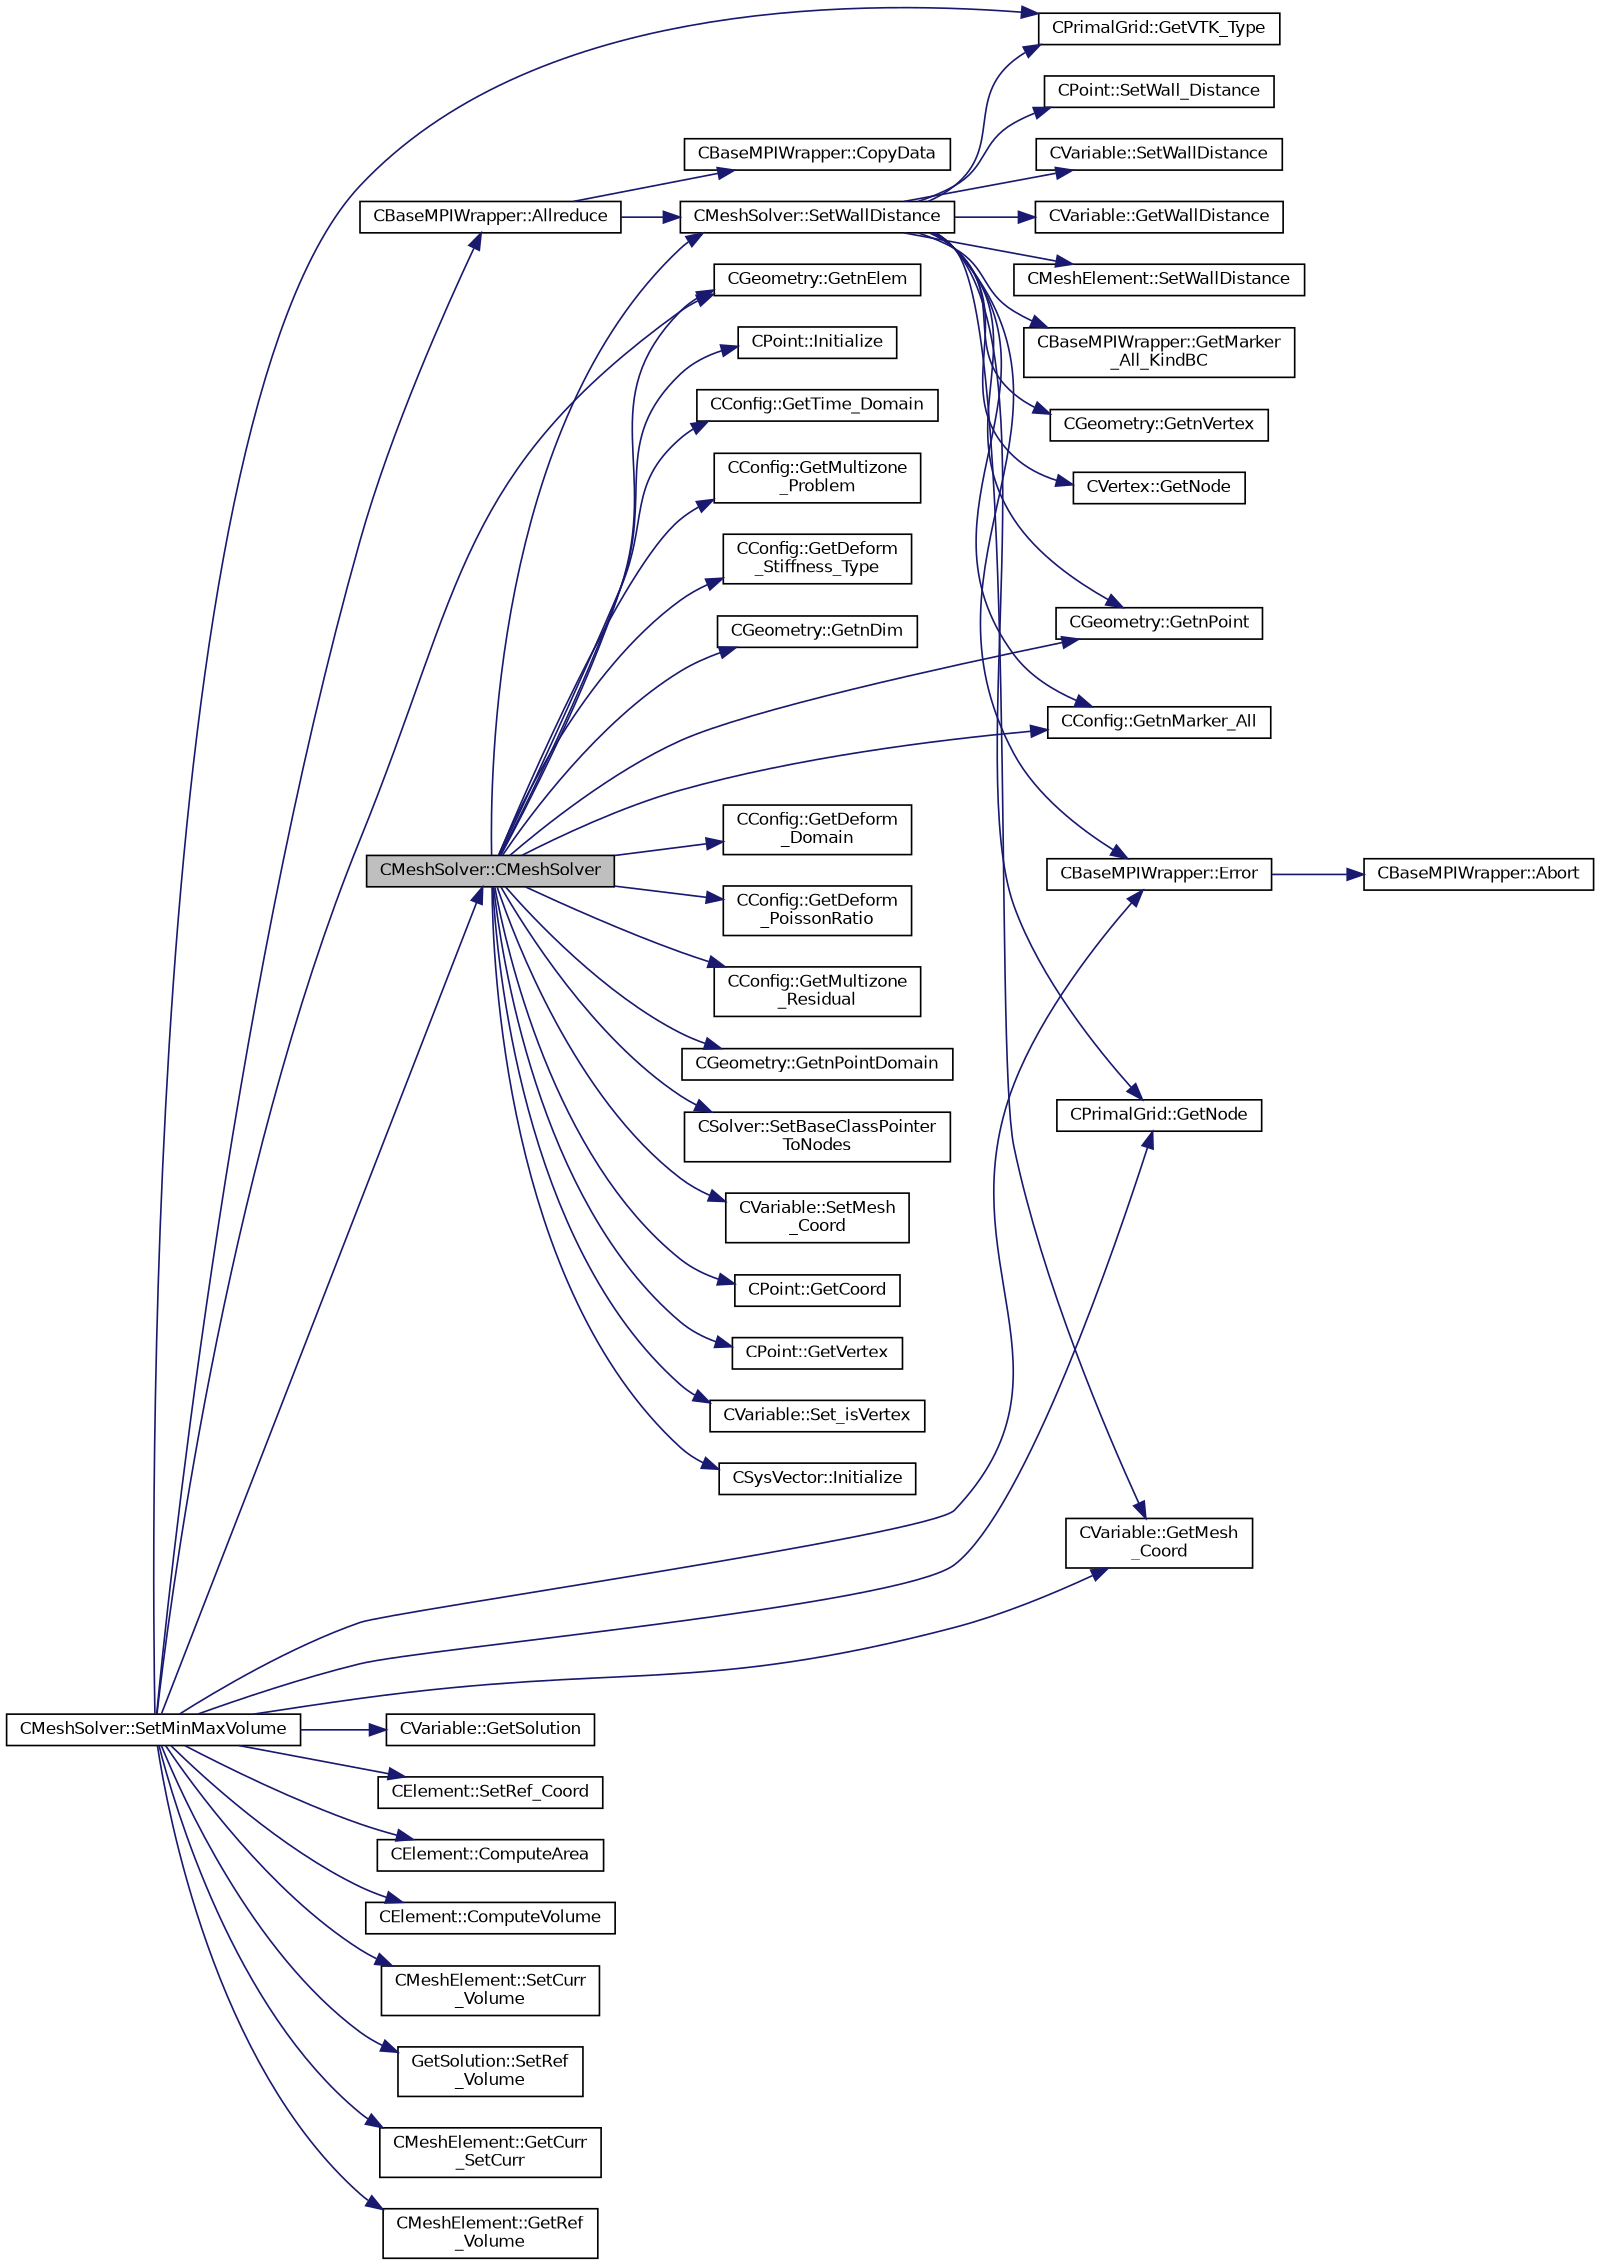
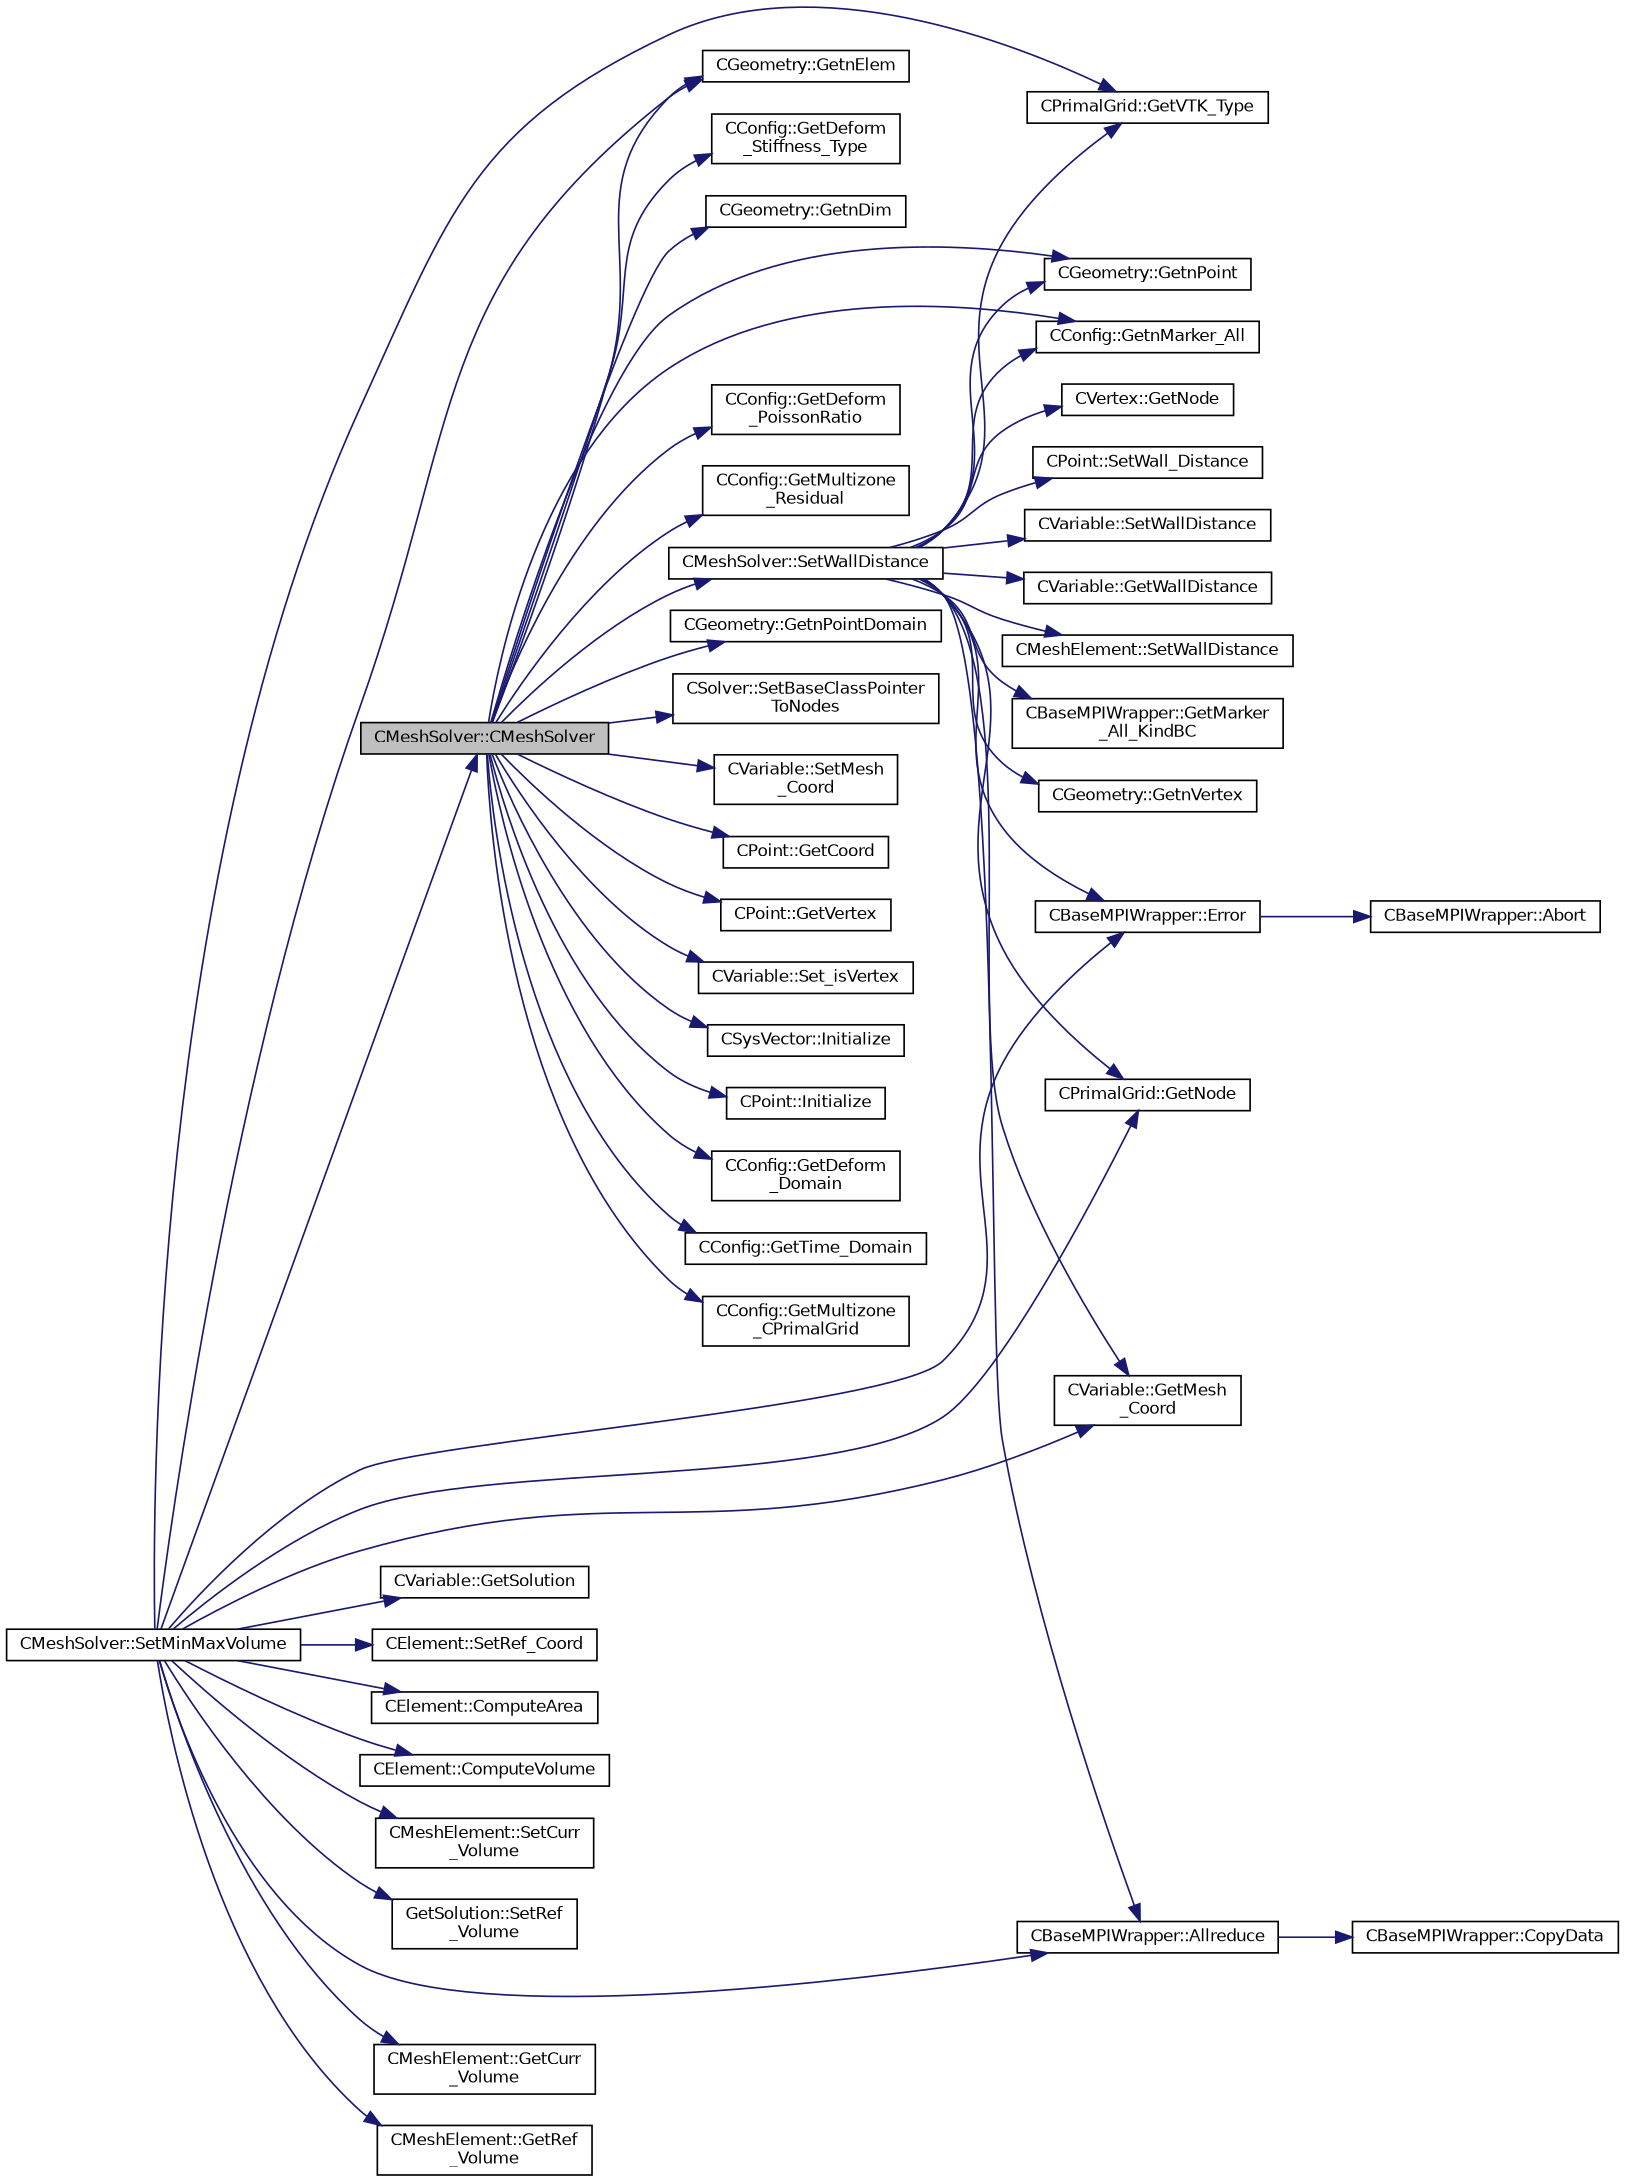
edge "CBaseMPIWrapper::Allreduce" -> "CMeshSolver::SetWallDistance": reversed
node "CConfig::GetMultizone _Problem": label "CConfig::GetMultizone _Problem" -> "CConfig::GetMultizone _CPrimalGrid"
node "CMeshElement::GetCurr _SetCurr": label "CMeshElement::GetCurr _SetCurr" -> "CMeshElement::GetCurr _Volume"
